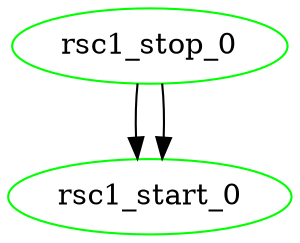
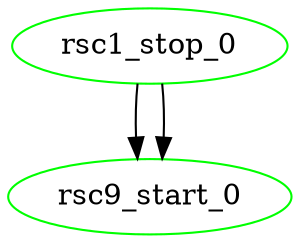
node "rsc1_start_0": label "rsc1_start_0" -> "rsc9_start_0"
